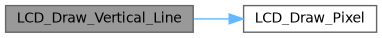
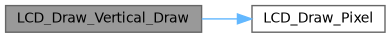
node "LCD_Draw_Vertical_Line": label "LCD_Draw_Vertical_Line" -> "LCD_Draw_Vertical_Draw"
